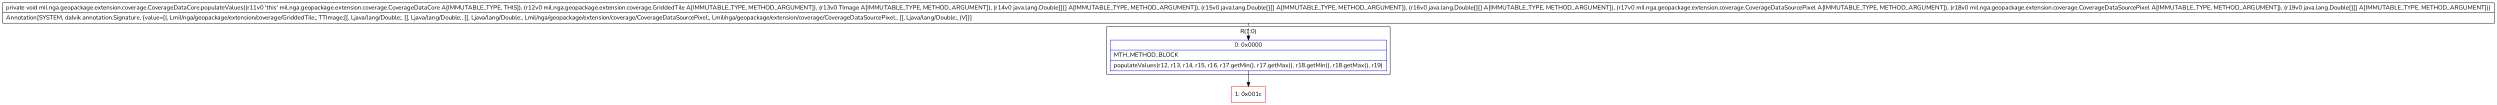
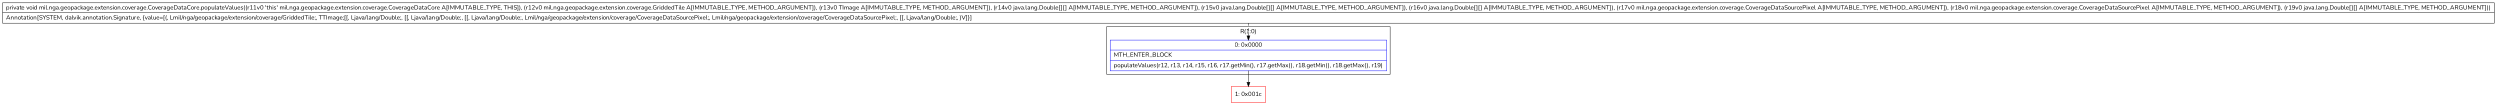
node "0: 0x0000": text "MTH_METHOD_BLOCK" -> "MTH_ENTER_BLOCK"
